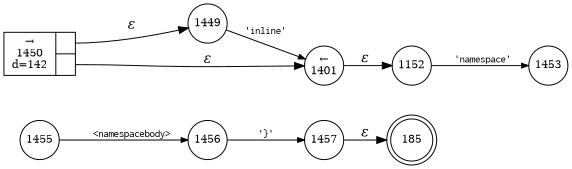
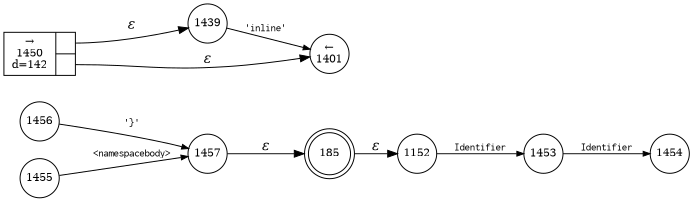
node "1449": label "1449" -> "1439"
edge "1152" -> "1453": label "'namespace'" -> "Identifier"
edge "← 1401" -> "1152": now "185" -> "1152"
edge "1455" -> "1456": now "1455" -> "1457"
node "1454": added
